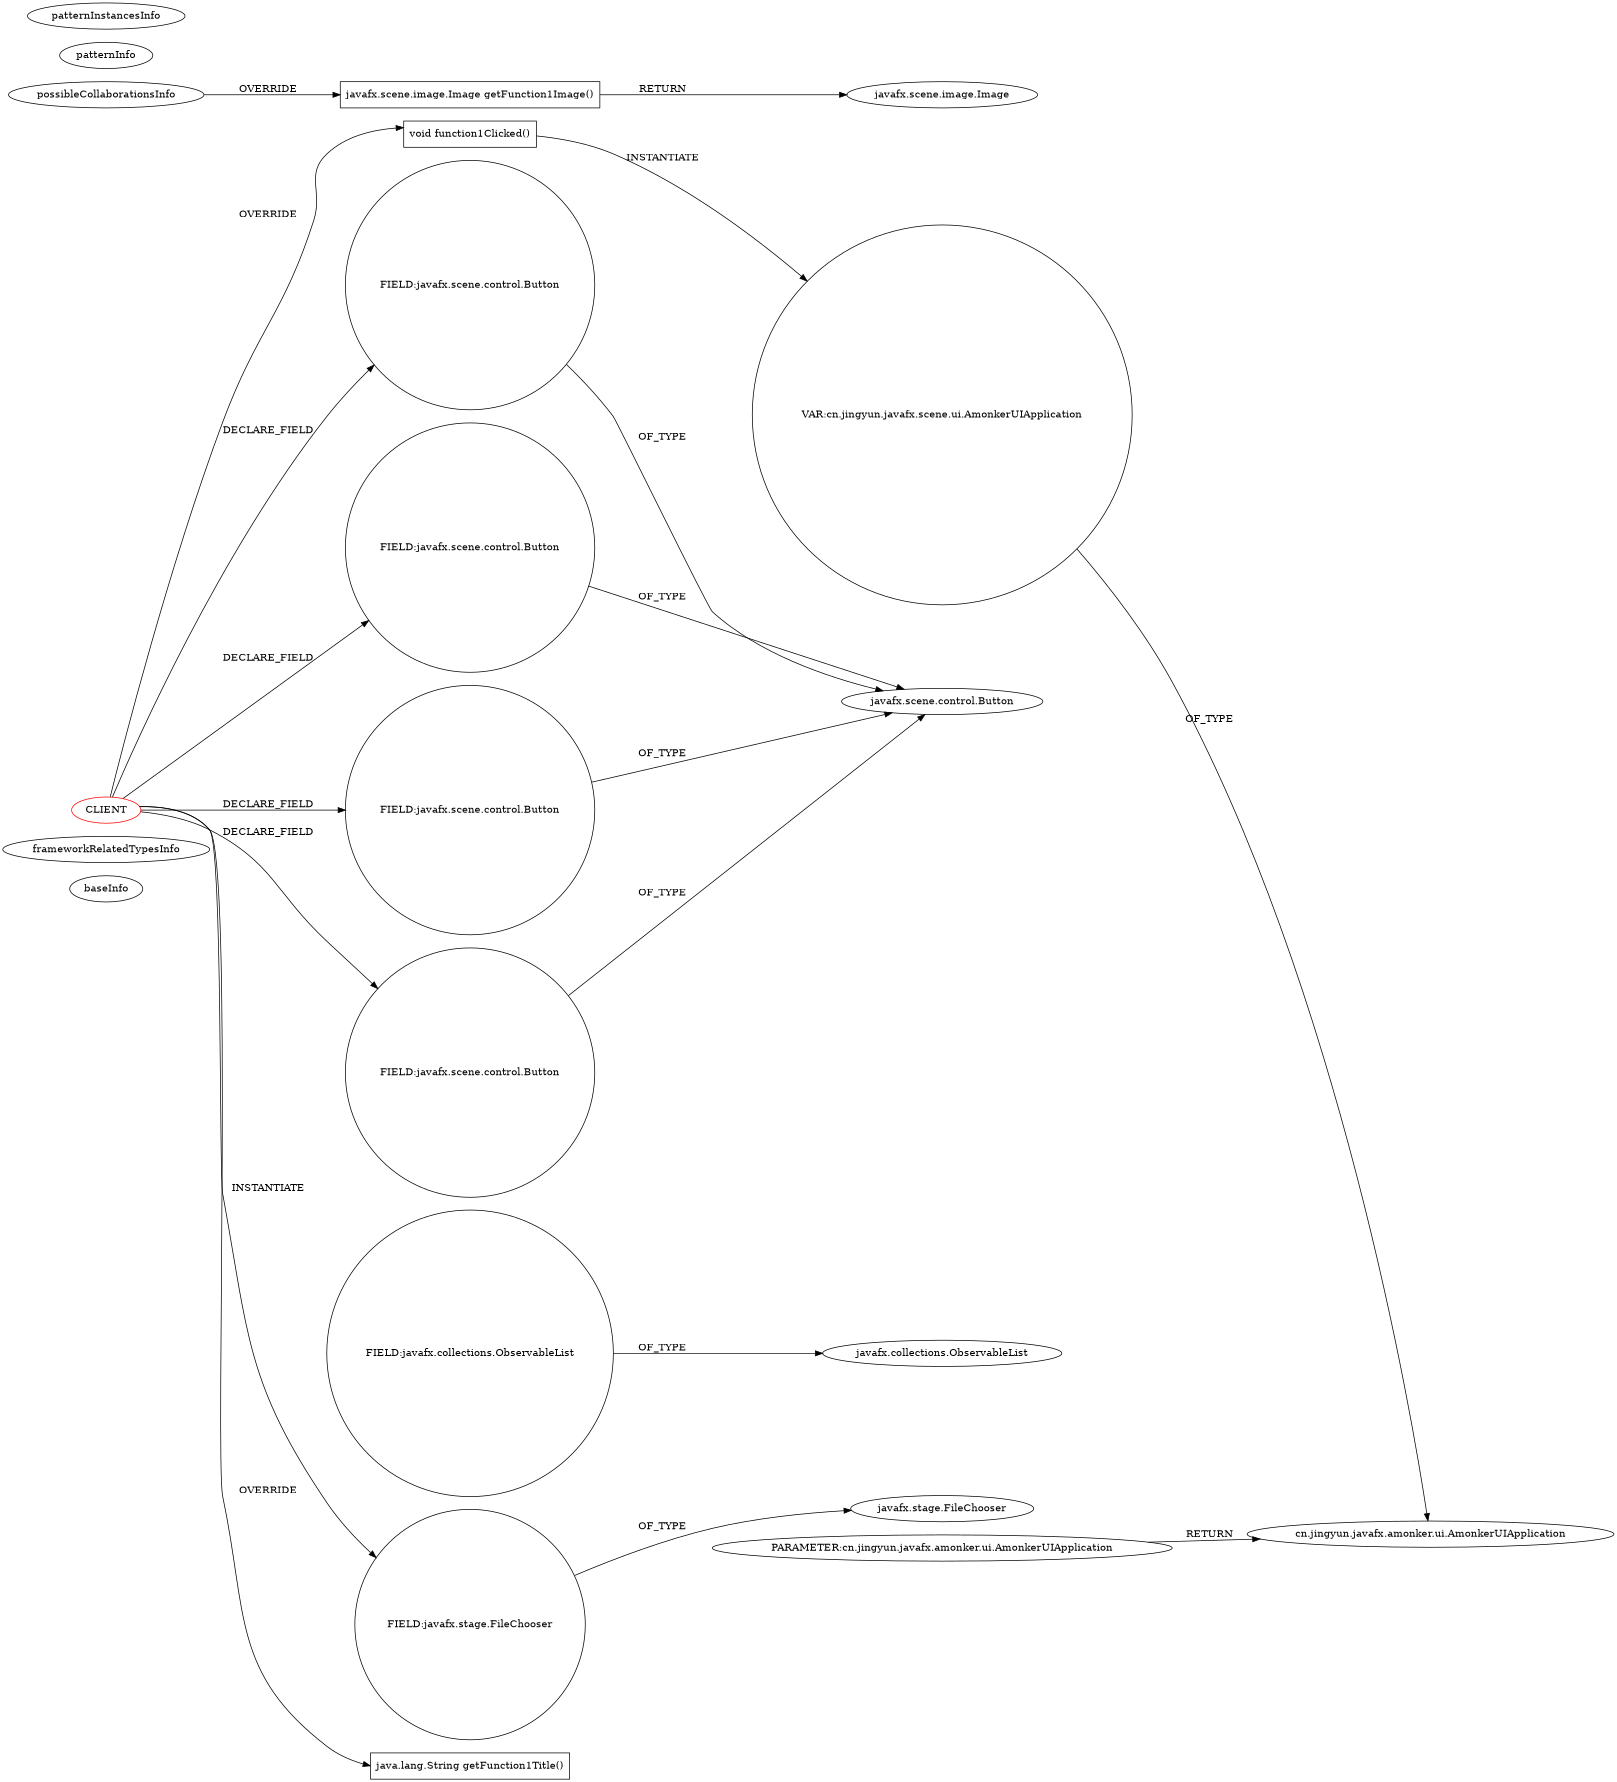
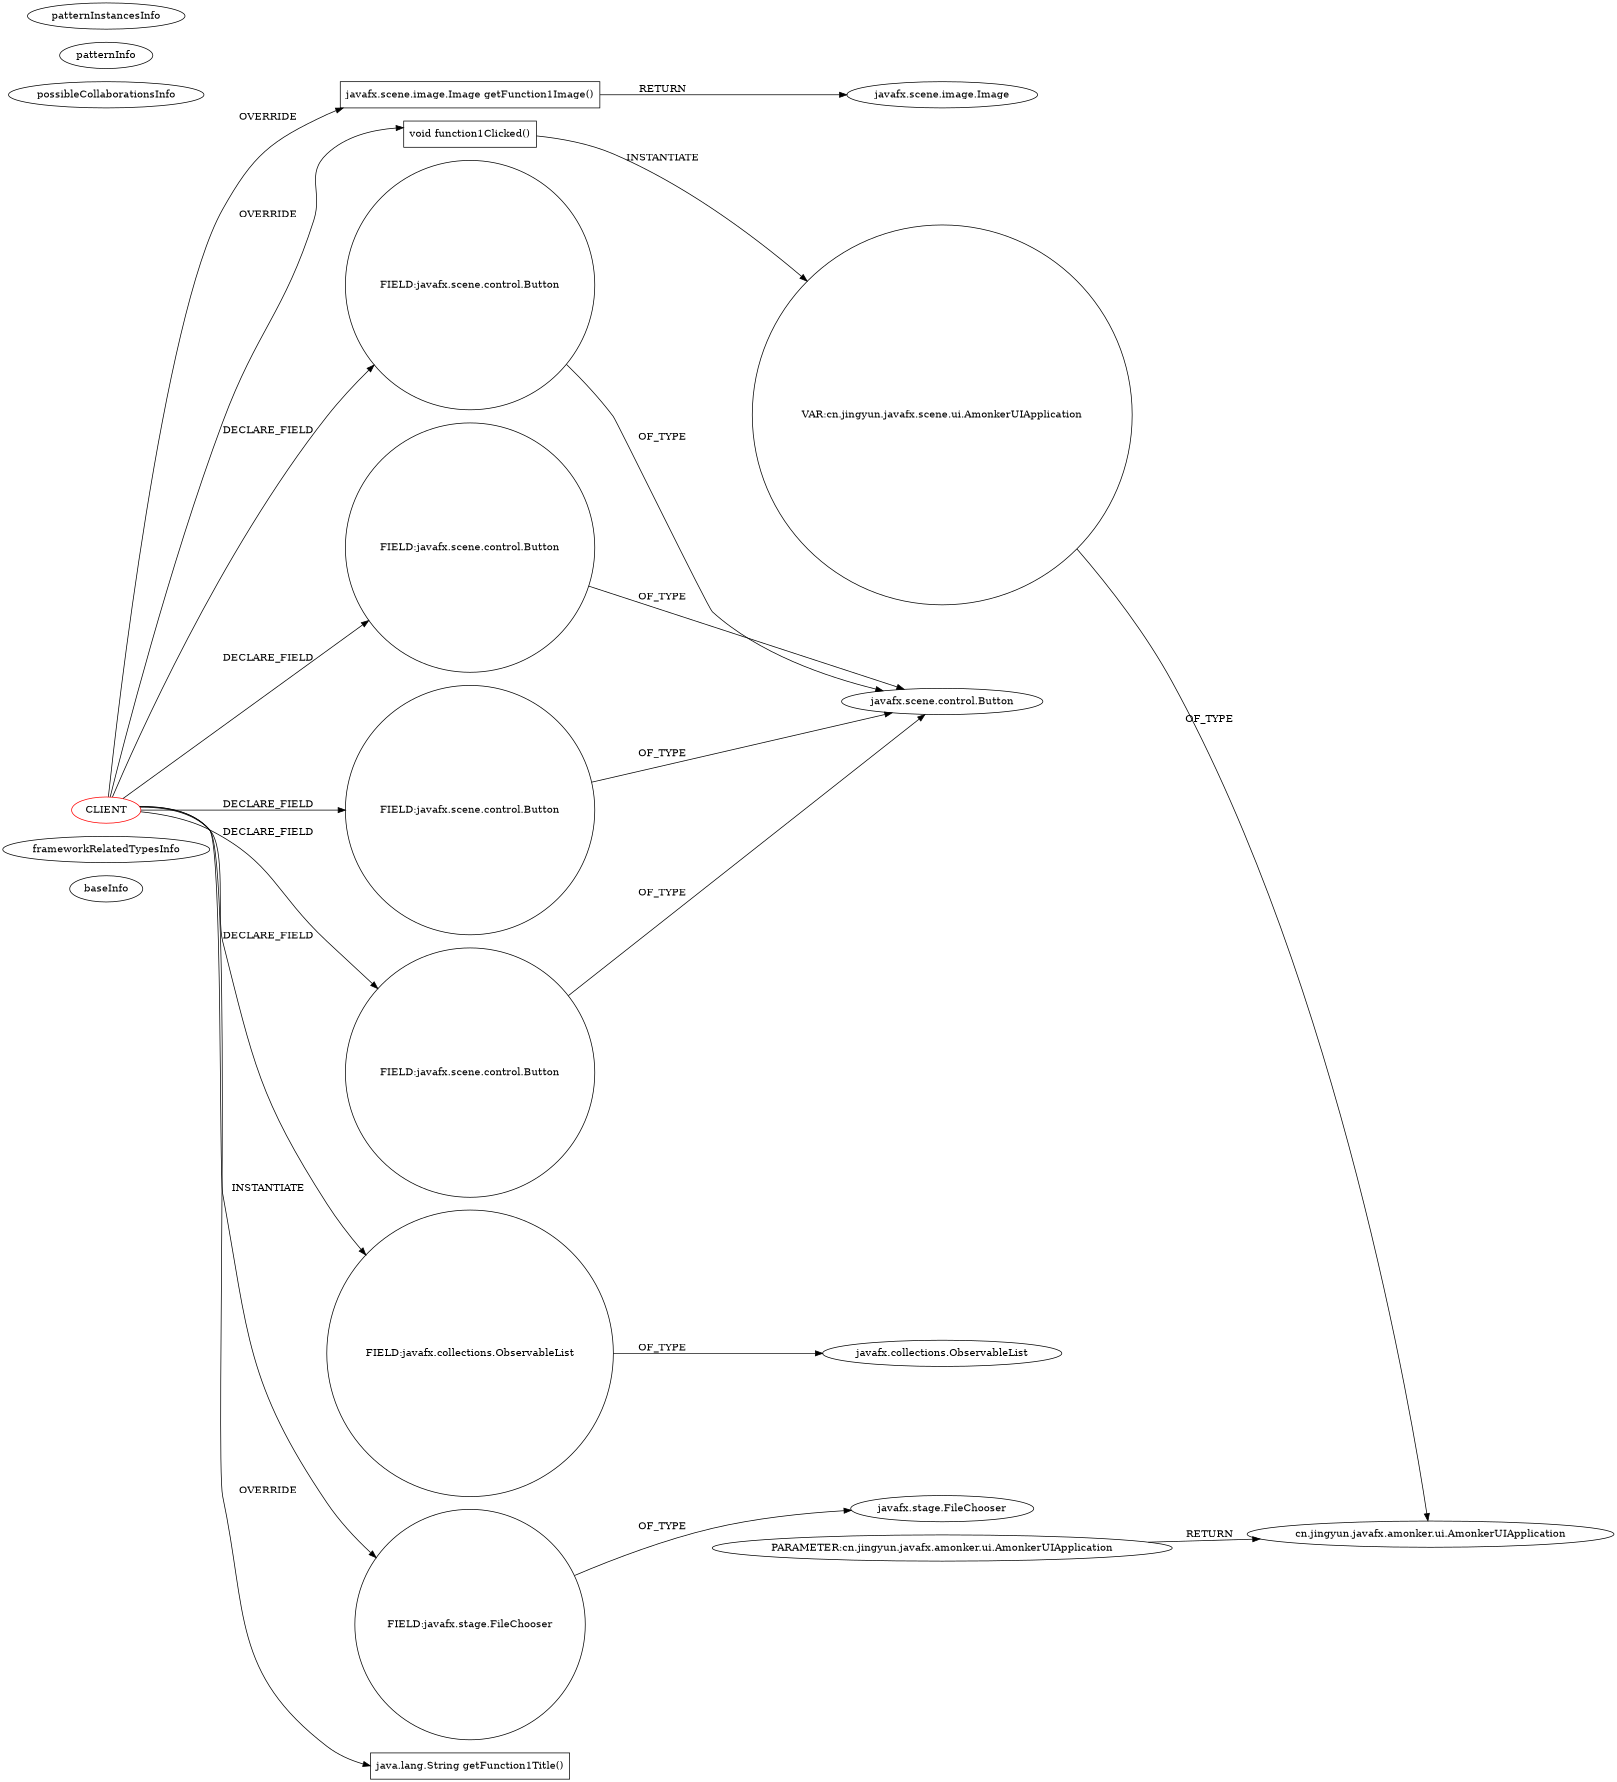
edge "possibleCollaborationsInfo" -> "javafx.scene.image.Image getFunction1Image()": now "CLIENT" -> "javafx.scene.image.Image getFunction1Image()"
edge "CLIENT" -> "FIELD:javafx.collections.ObservableList": added, label "DECLARE_FIELD"
